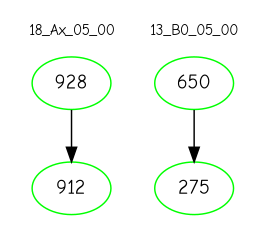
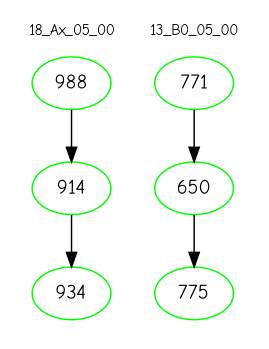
node "928": label "928" -> "988"
node "771": added
node "912": label "912" -> "914"
node "275": label "275" -> "775"
node "934": added
